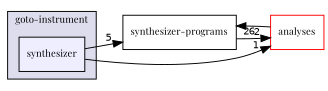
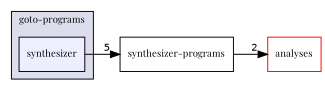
cluster "goto-instrument": label "goto-instrument" -> "goto-programs"
edge "analyses" -> "synthesizer-programs": removed
edge "synthesizer" -> "analyses": removed
